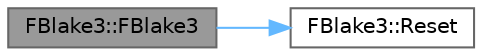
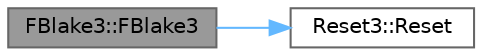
node "FBlake3::Reset": label "FBlake3::Reset" -> "Reset3::Reset"
